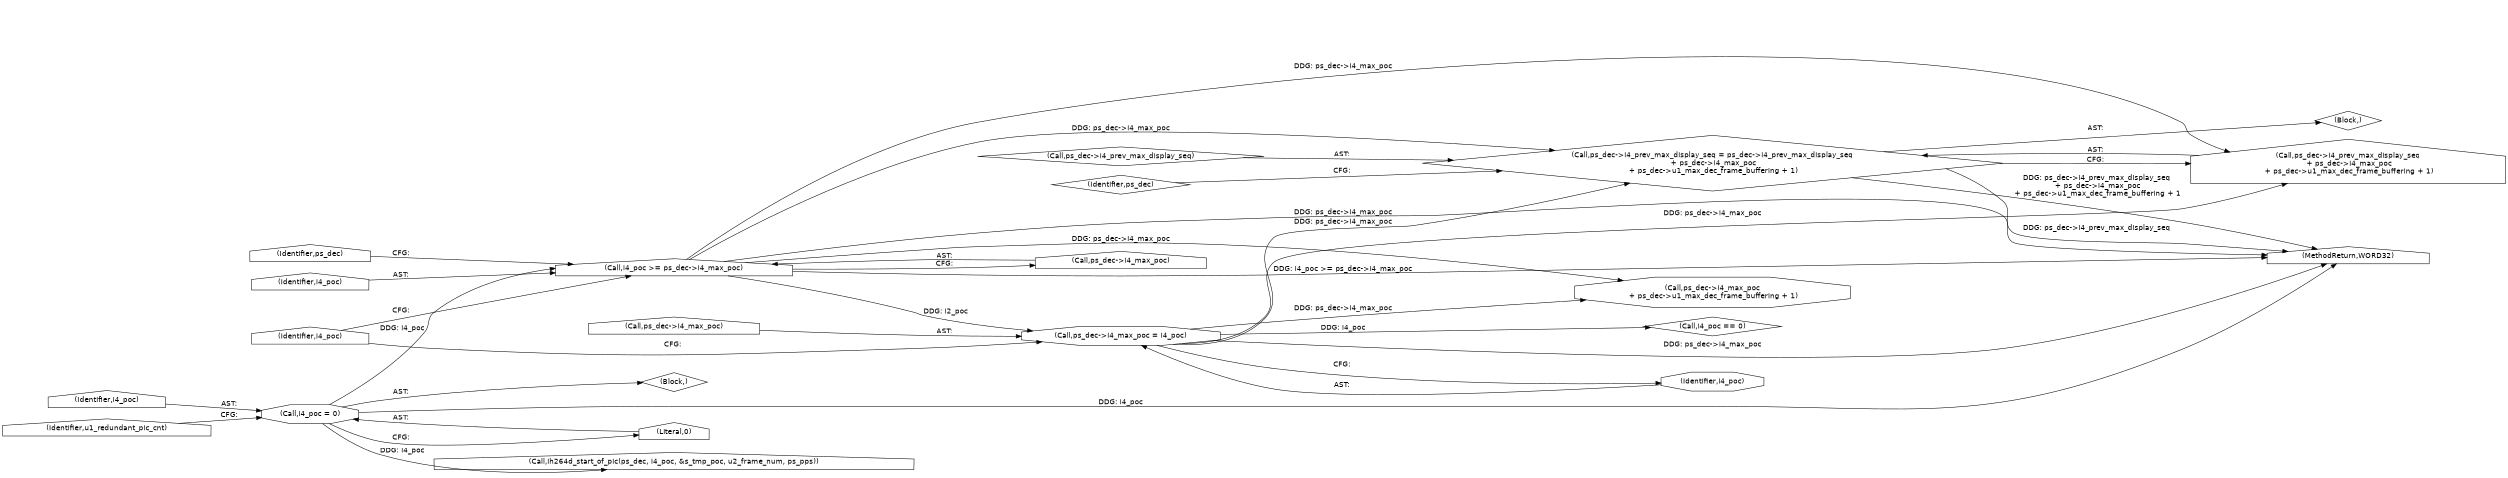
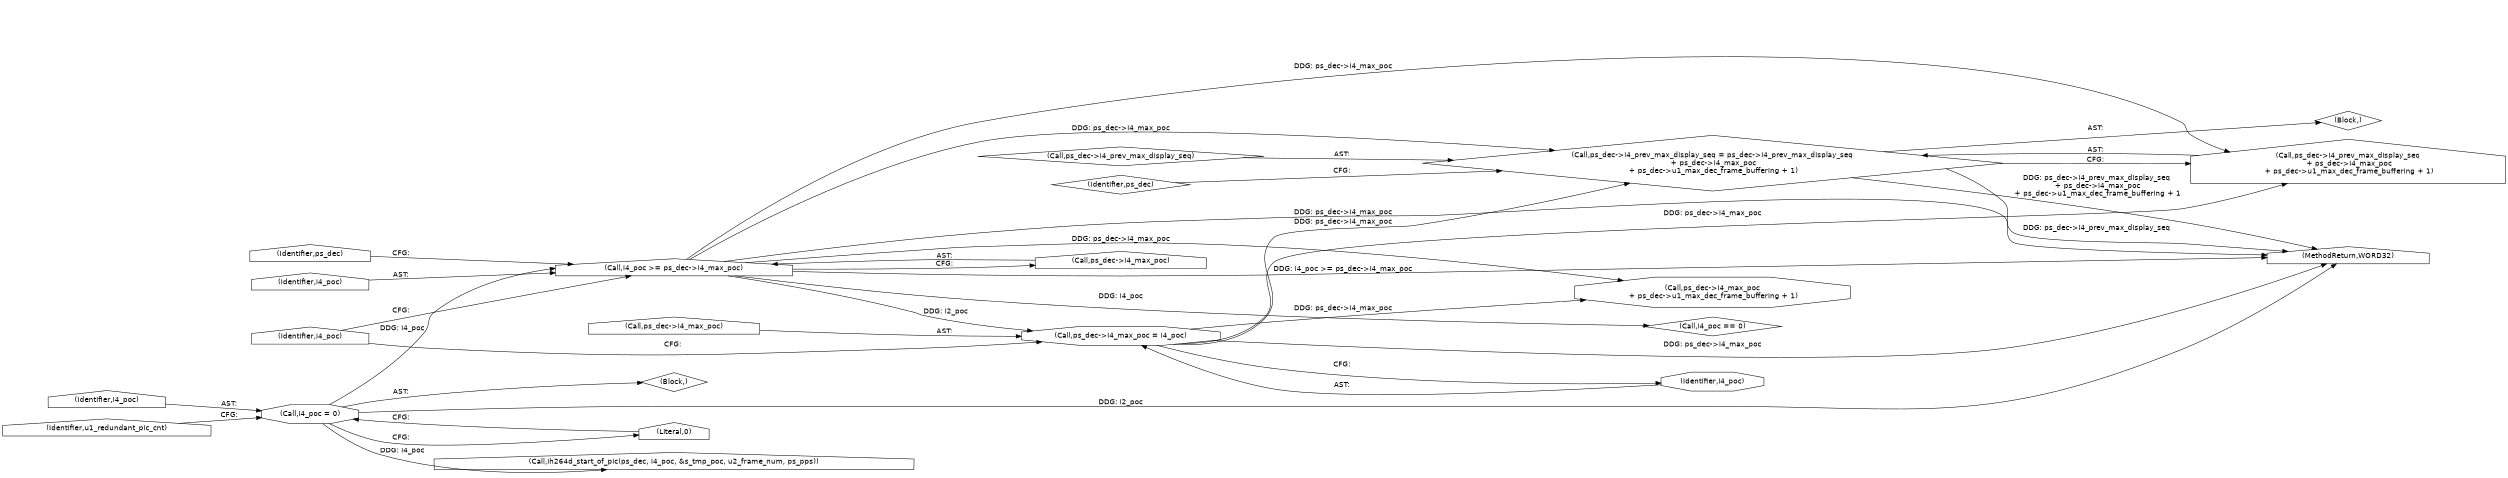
edge "(Call,ps_dec->i4_max_poc = i4_poc)" -> "(Call,i4_poc == 0)": now "(Call,i4_poc >= ps_dec->i4_max_poc)" -> "(Call,i4_poc == 0)"
edge "(Call,i4_poc = 0)" -> "(MethodReturn,WORD32)": label "DDG: i4_poc" -> "DDG: i2_poc"
edge "(Literal,0)" -> "(Call,i4_poc = 0)": label "AST: " -> "CFG: "
